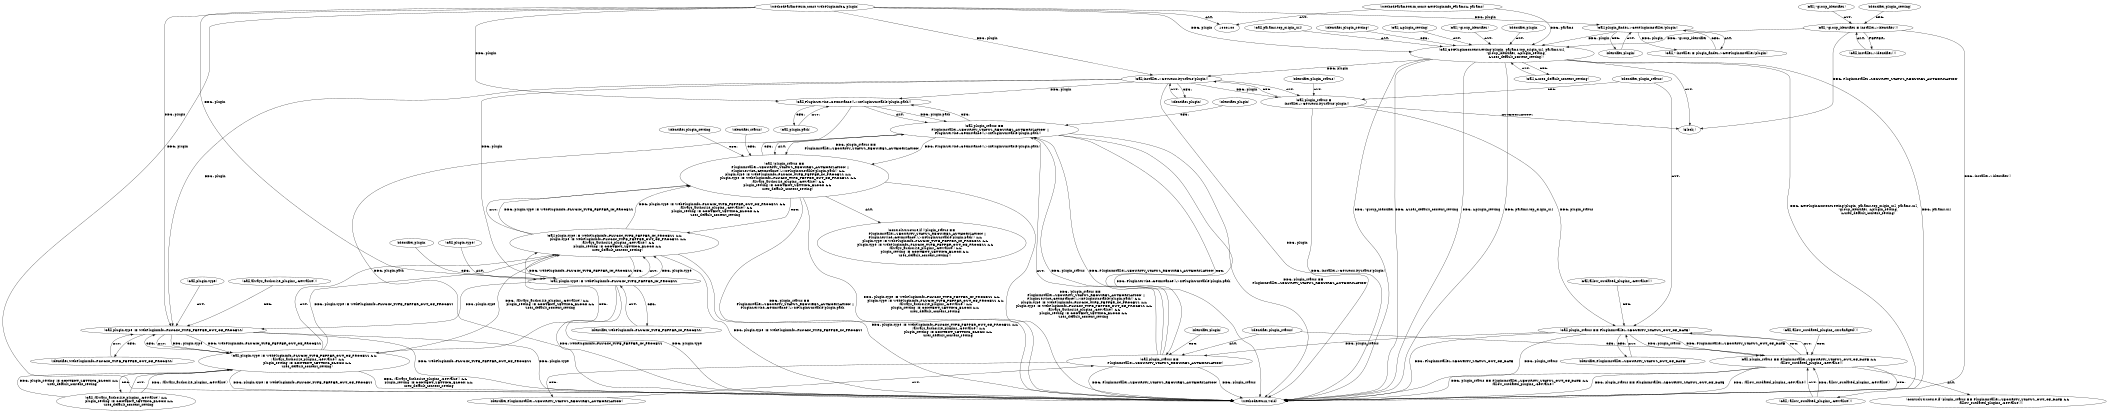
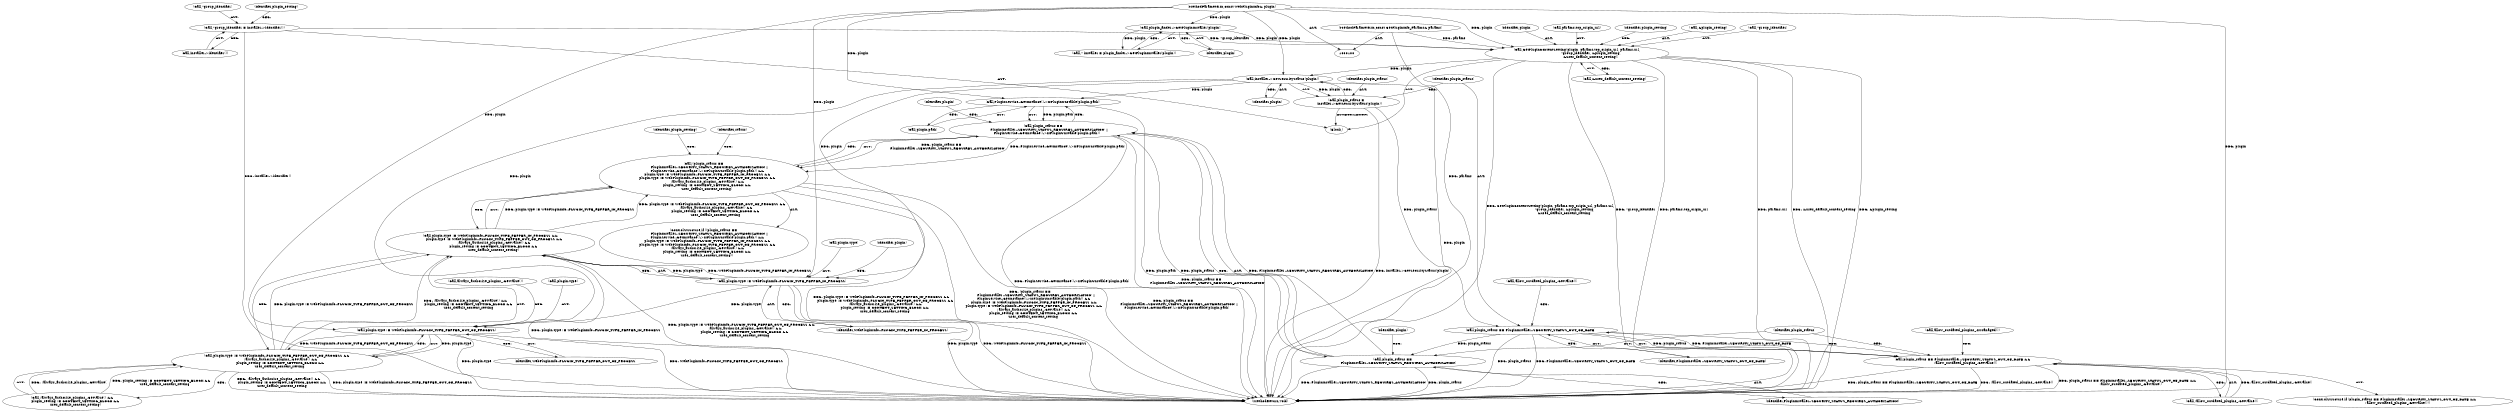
edge "(Call,*group_identifier = installer->identifier())" -> "(Call,installer->identifier())": label "PEPPER: " -> "CFG: "
edge "(Call,*group_identifier = installer->identifier())" -> "(Block,)": label "DDG: PluginInstaller::SECURITY_STATUS_REQUIRES_AUTHORIZATION" -> "AST: "
edge "(MethodParameterIn,const GetPluginInfo_Params& params)" -> "(MethodReturn,void)": added, label "DDG: params"
